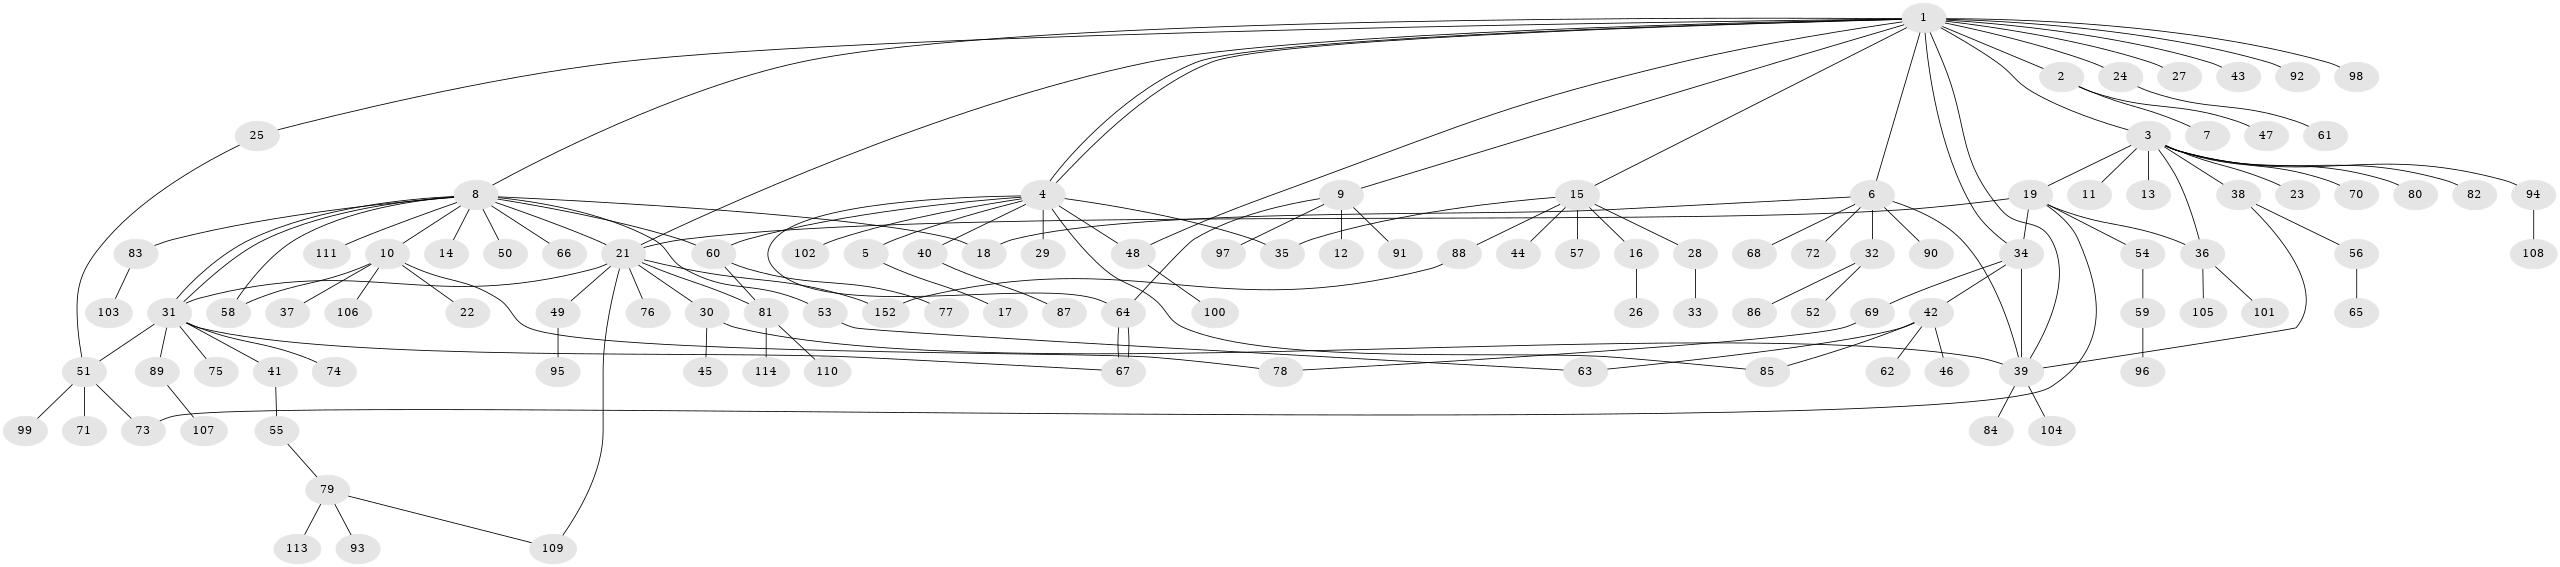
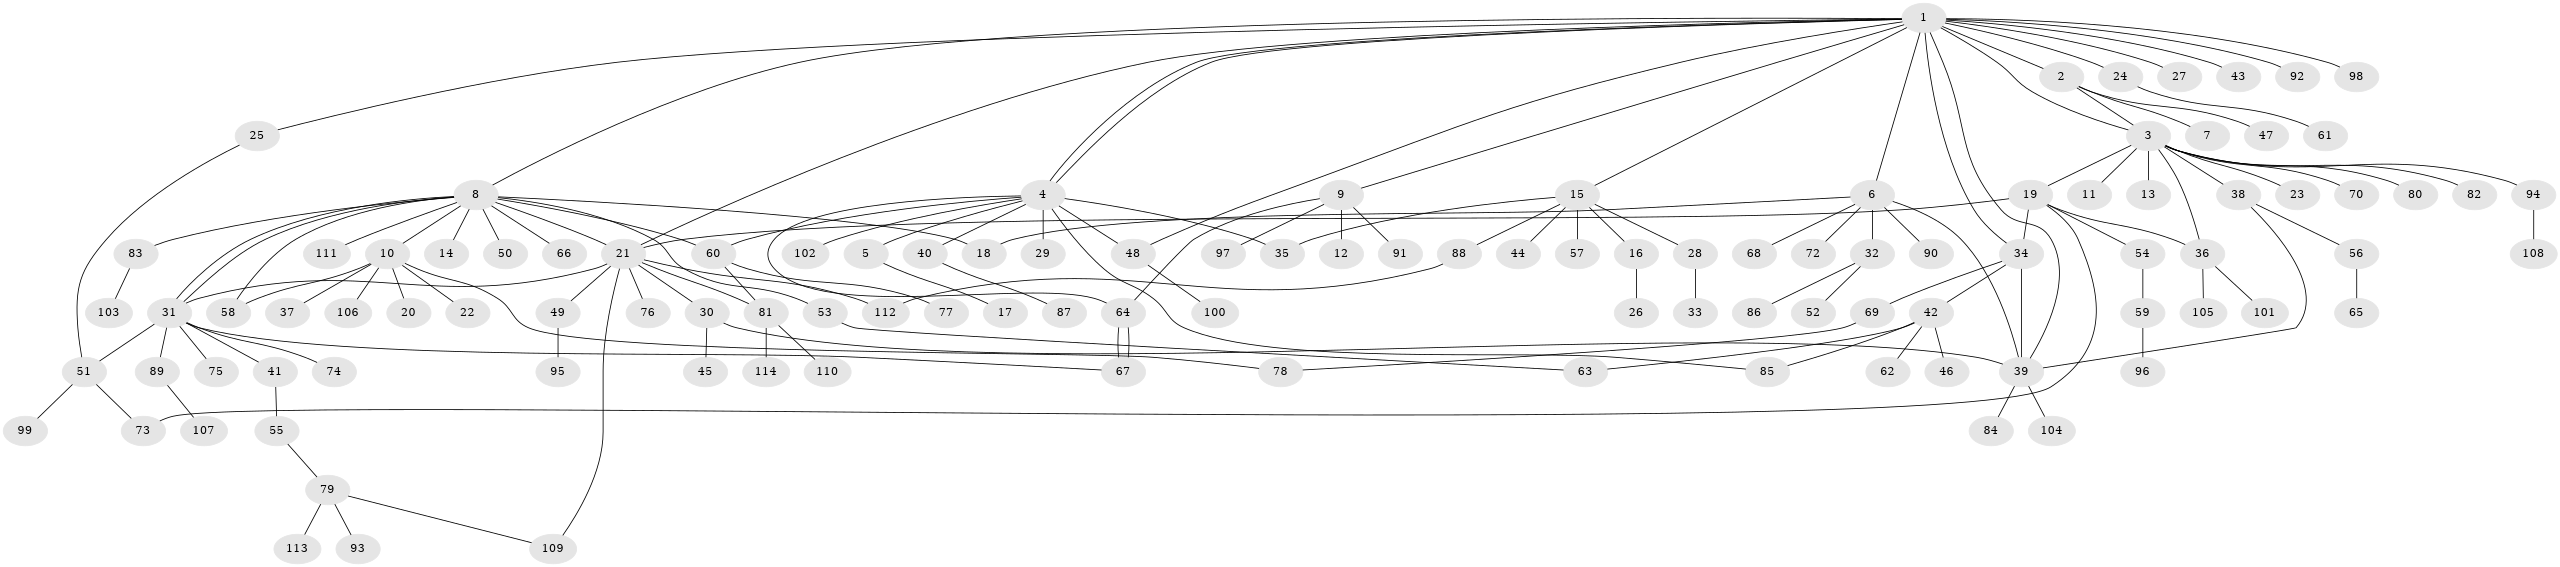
edge "2" -- "3": added
node "20": added
node "152": label "152" -> "112"
node "71": removed
